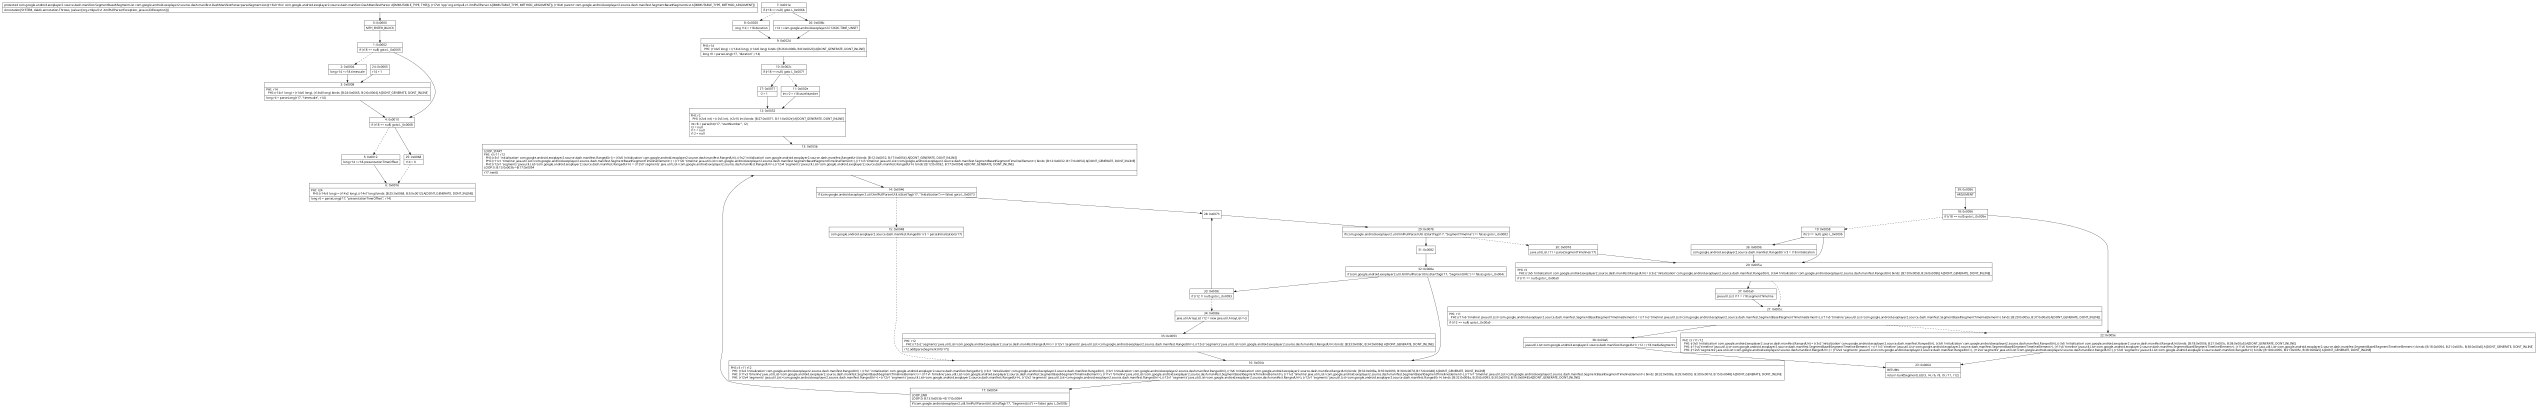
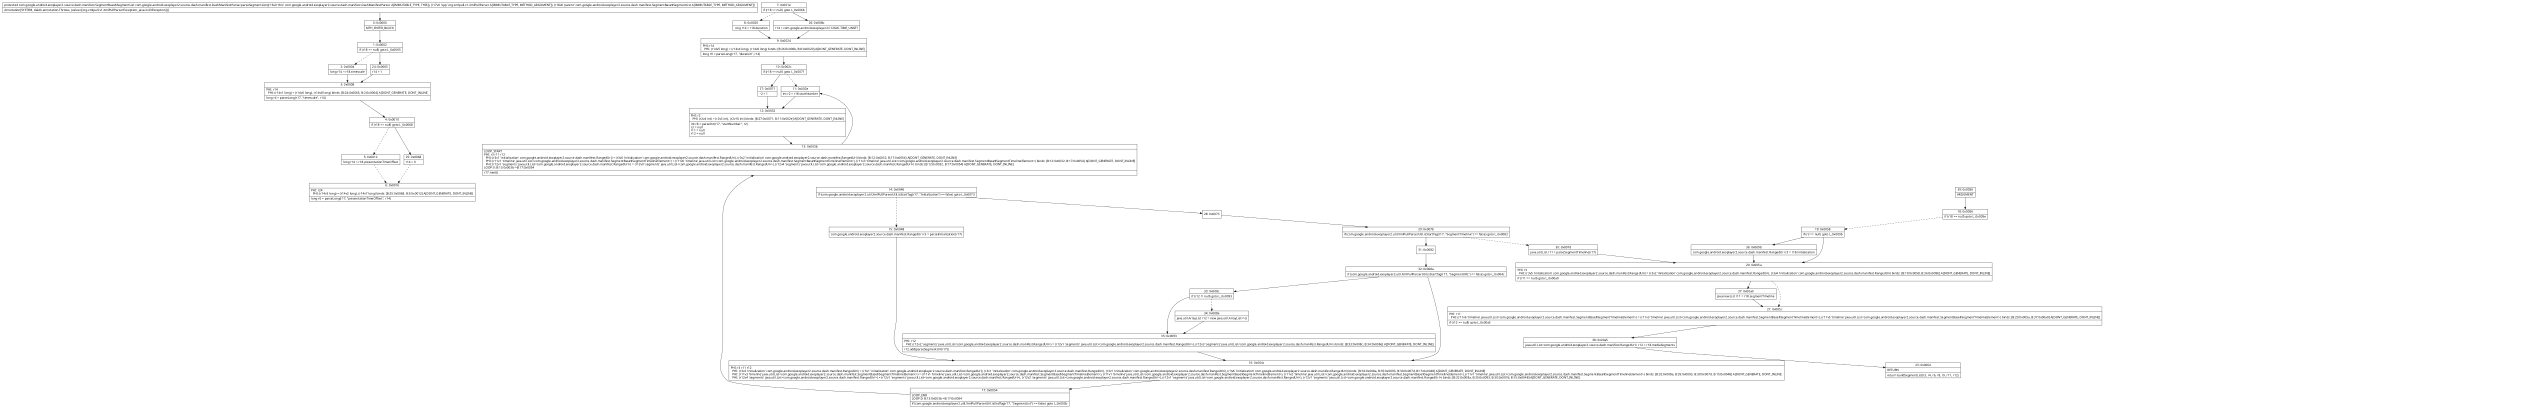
edge "1: 0x0002" -> "4: 0x0010": now "1: 0x0002" -> "24: 0x0065"
edge "5: 0x0012" -> "6: 0x0016": style solid -> dashed
edge "13: 0x003b" -> "14: 0x0046": now "13: 0x003b" -> "11: 0x002e"
edge "33: 0x008c" -> "28: 0x0073": now "33: 0x008c" -> "35: 0x0093"
node "37: 0x00a0": text "java.util.List r11 = r18.segmentTimeline" -> "java.new.List r11 = r18.segmentTimeline"
edge "15: 0x0048" -> "16: 0x004c": style dashed -> solid
node "22: 0x005e": removed
